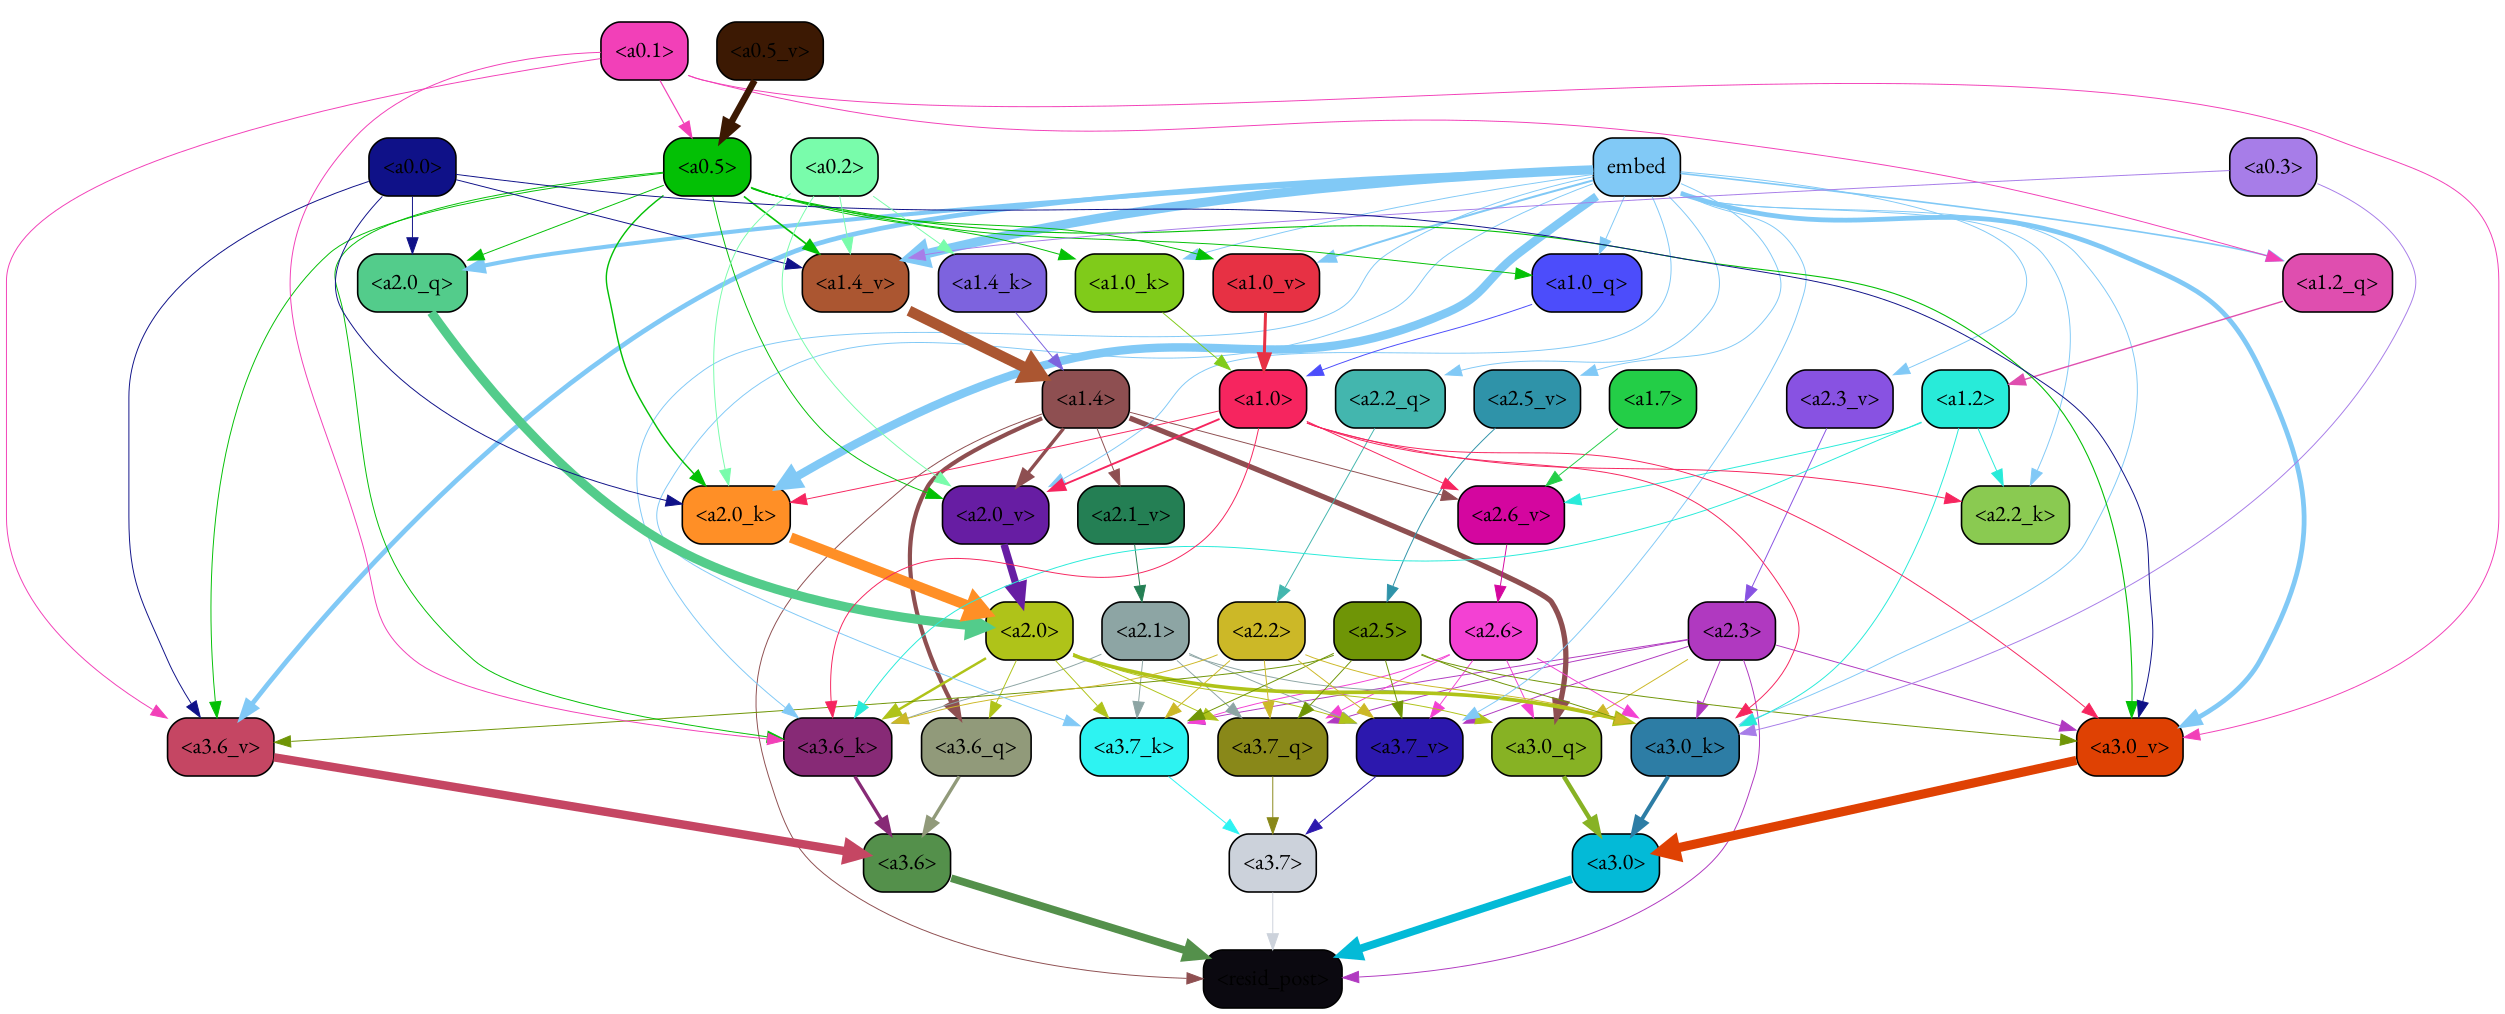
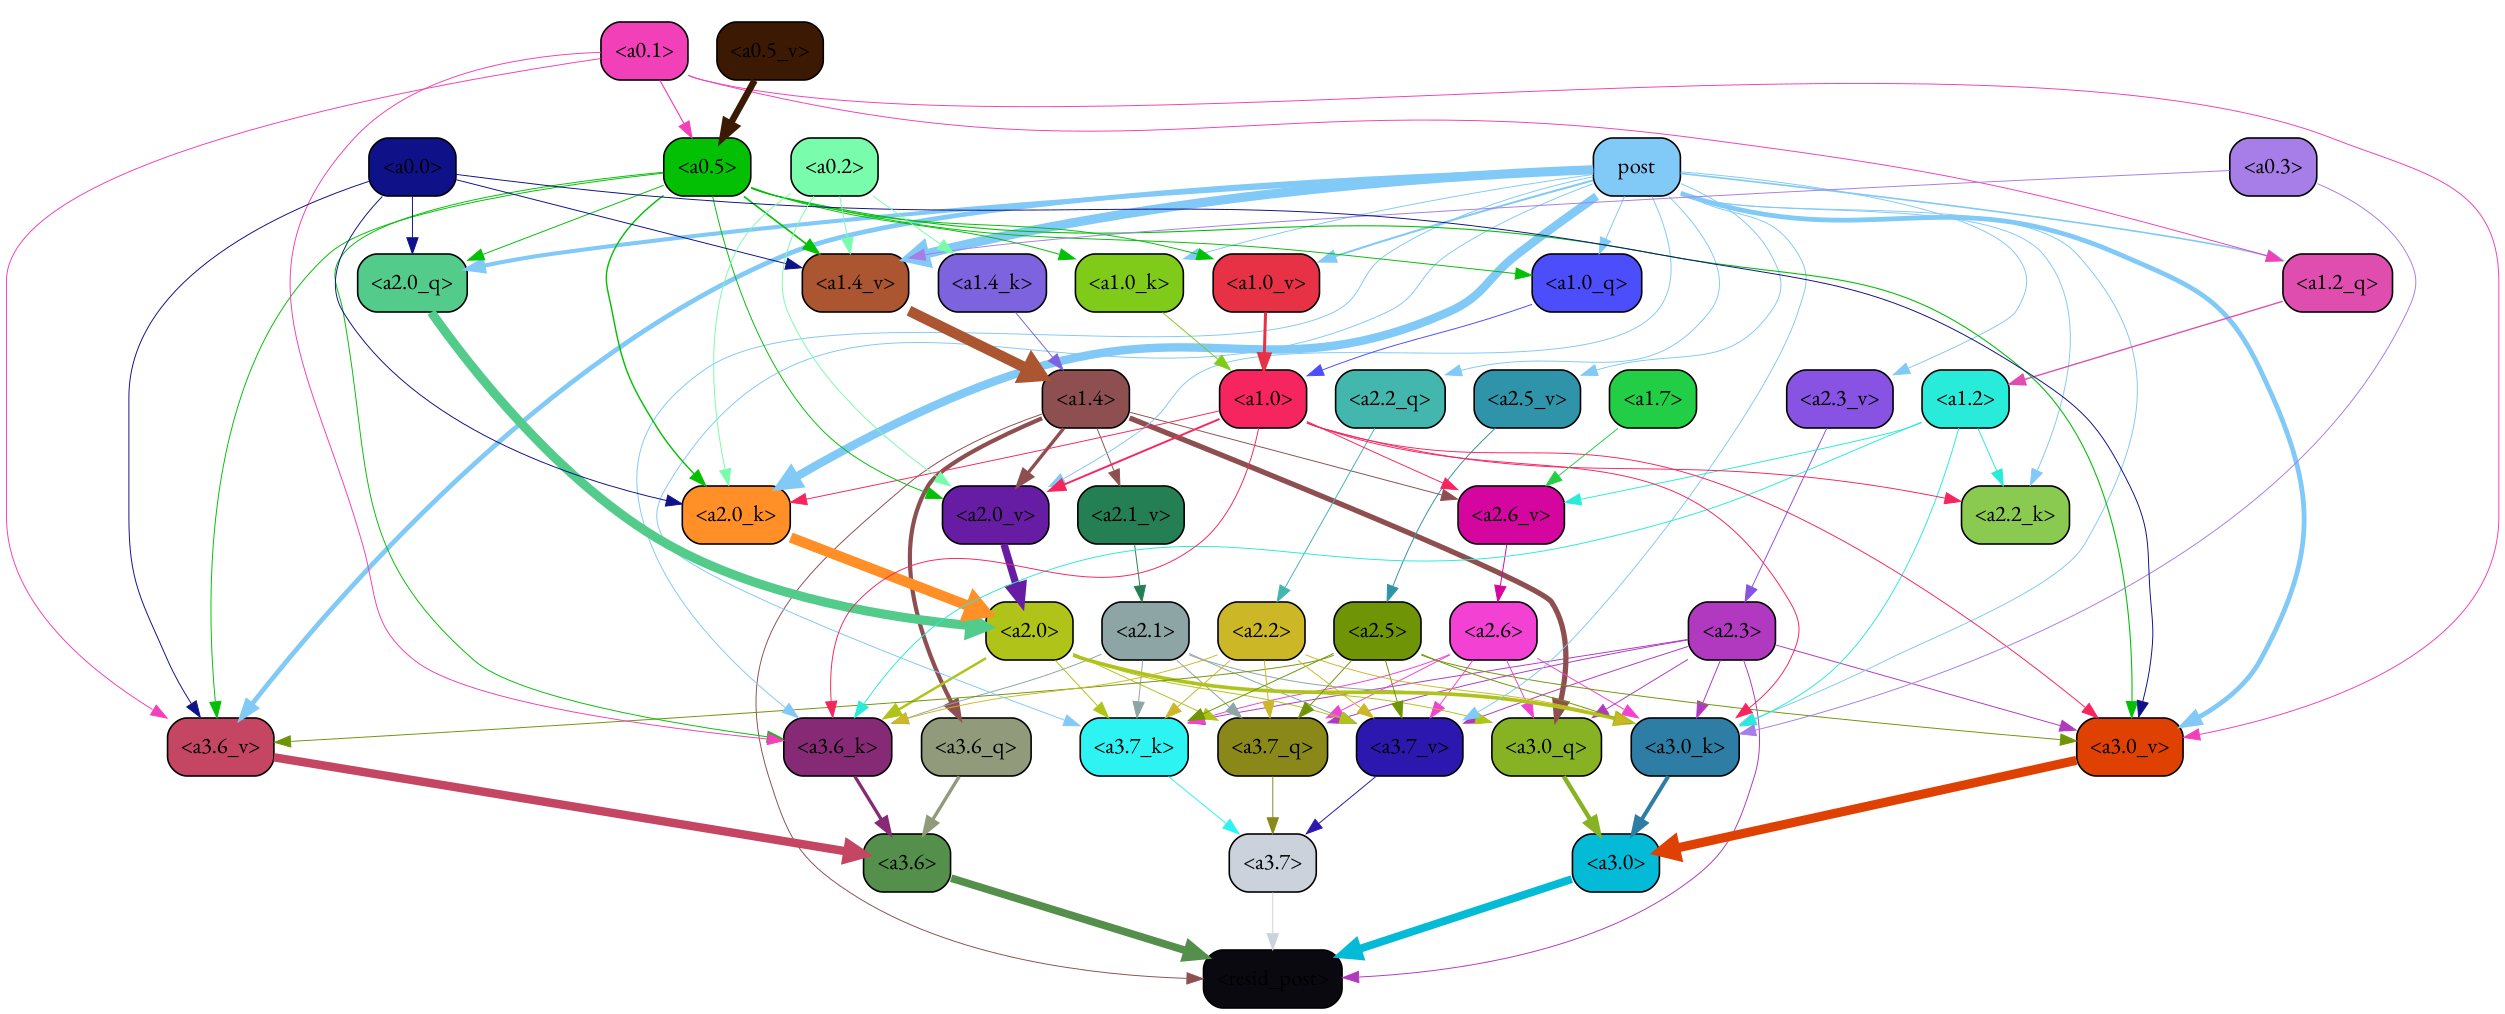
node "embed": label "embed" -> "post"
edge "<a2.0>" -> "<a3.6_q>": removed
edge "<a2.3>" -> "<a3.0_q>": color #ccb827 -> #b039c0
